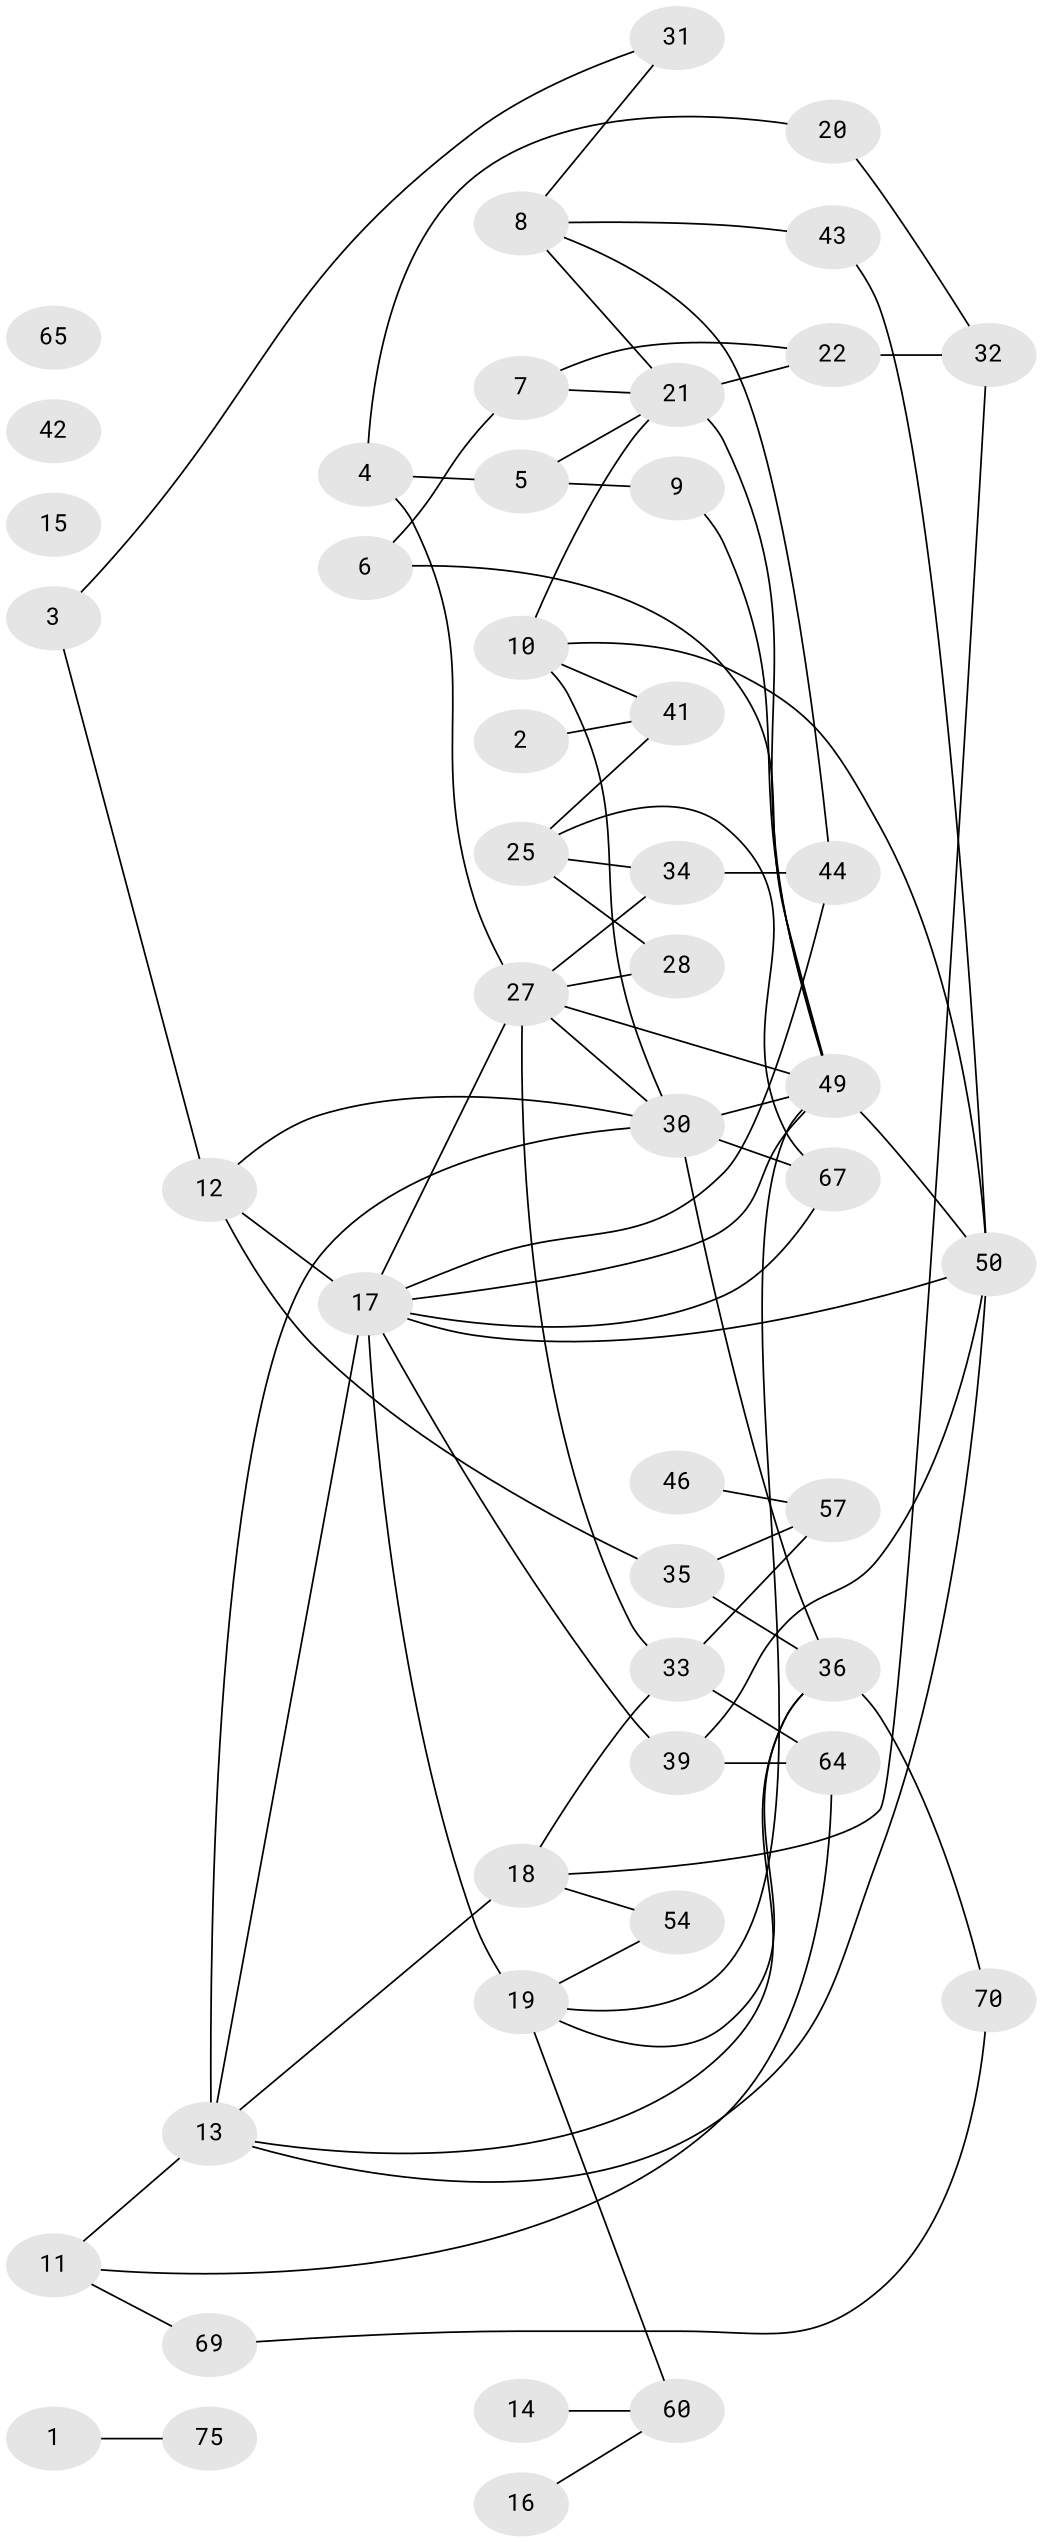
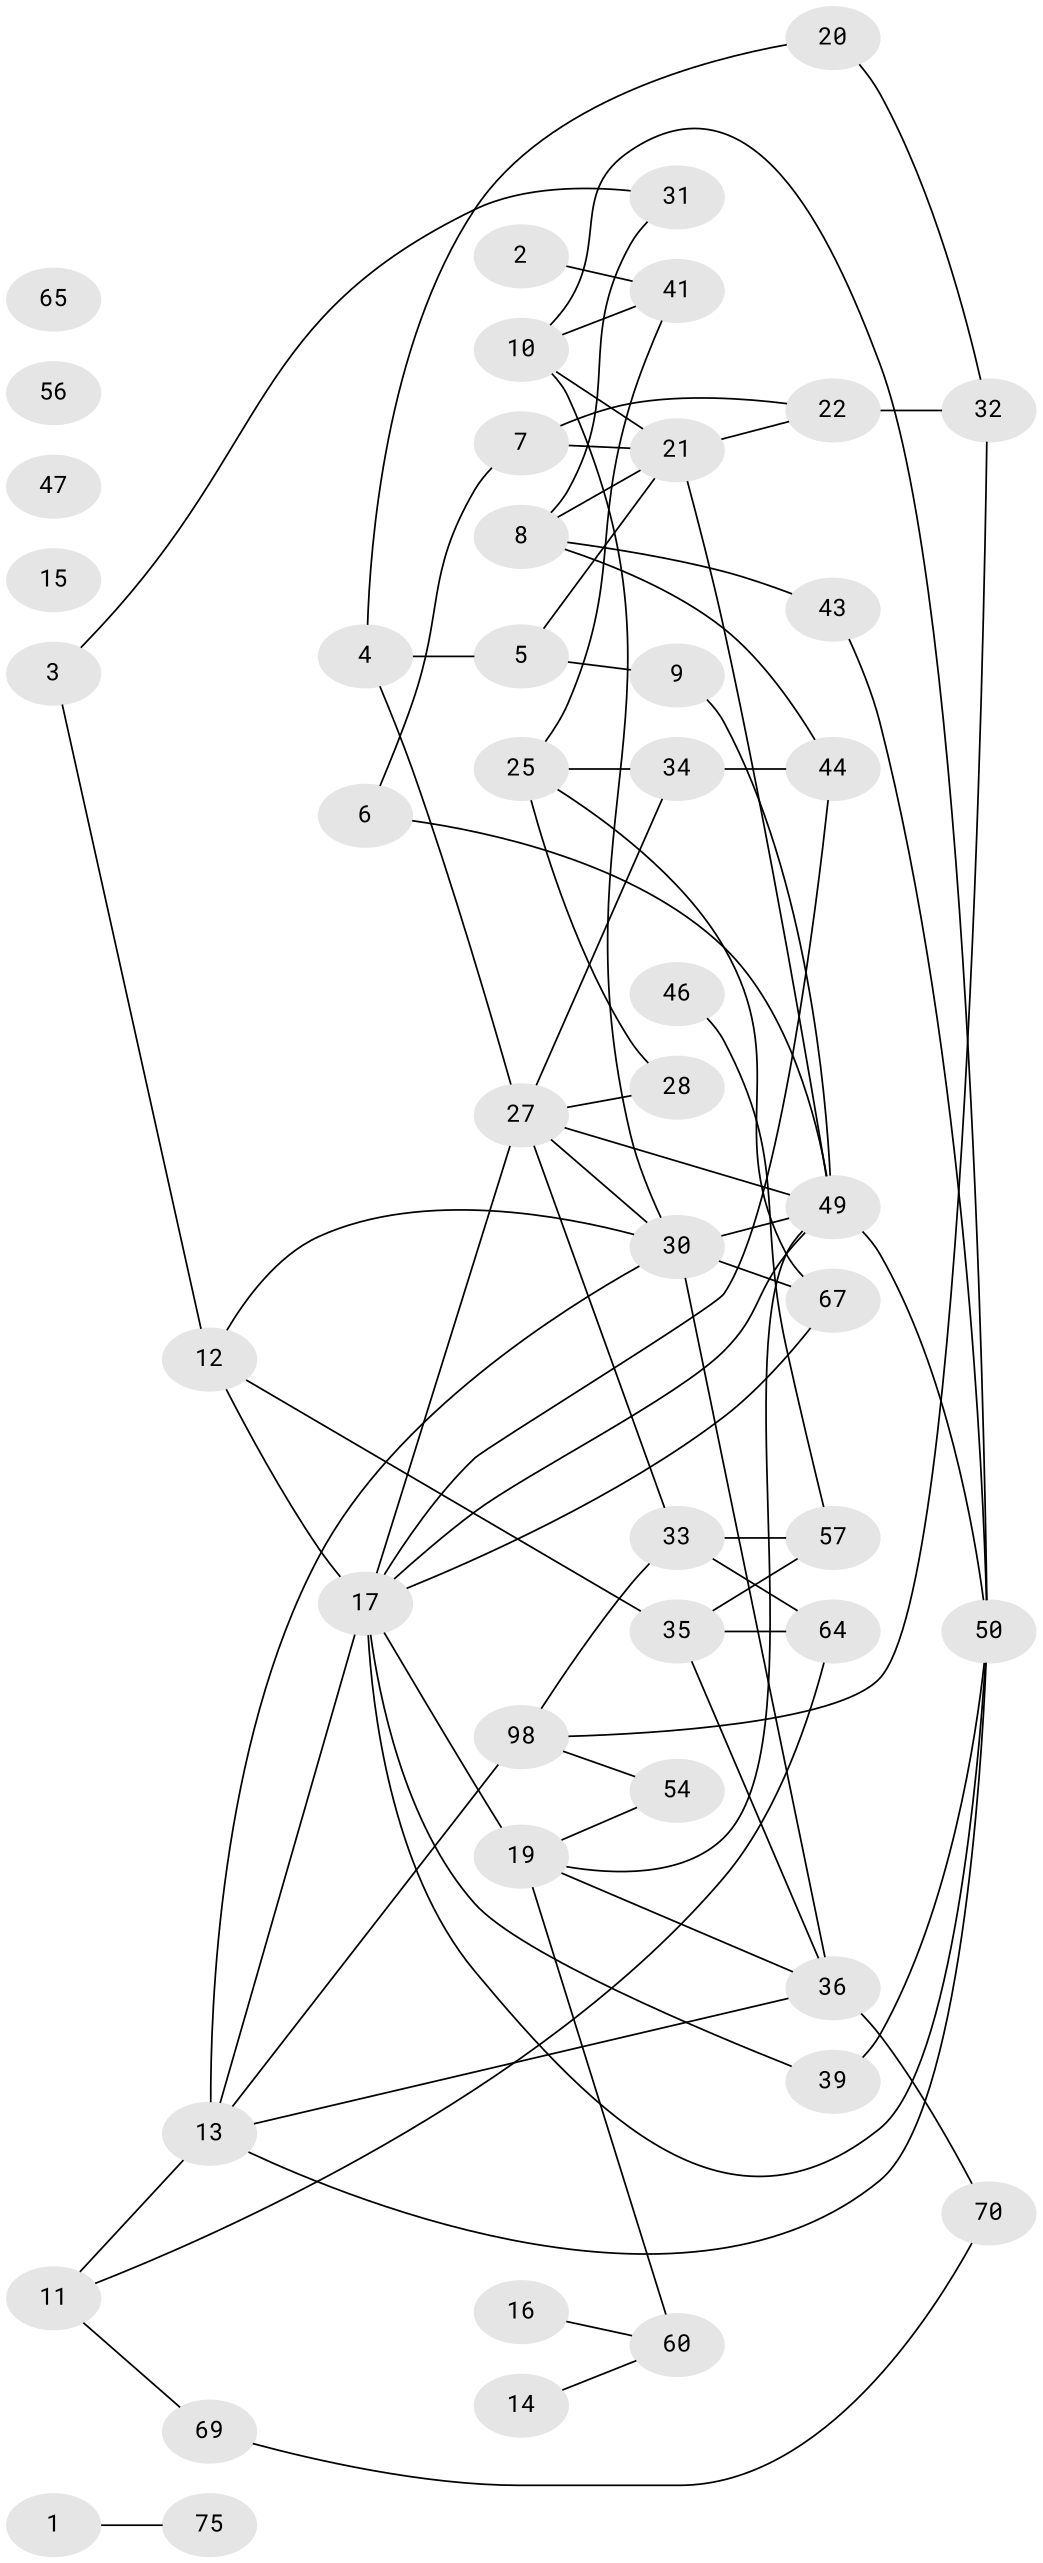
node "56": added
node "42": label "42" -> "47"
edge "39" -- "64": now "35" -- "64"
node "18": label "18" -> "98"
